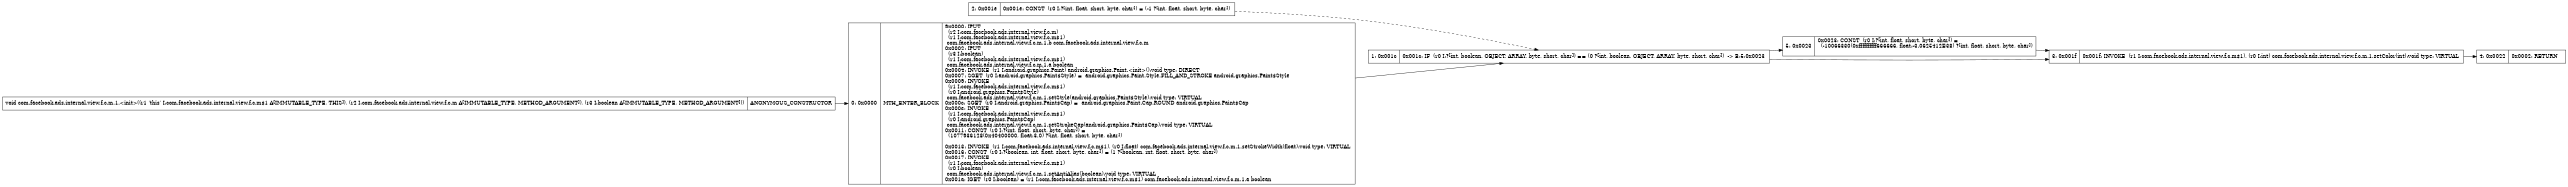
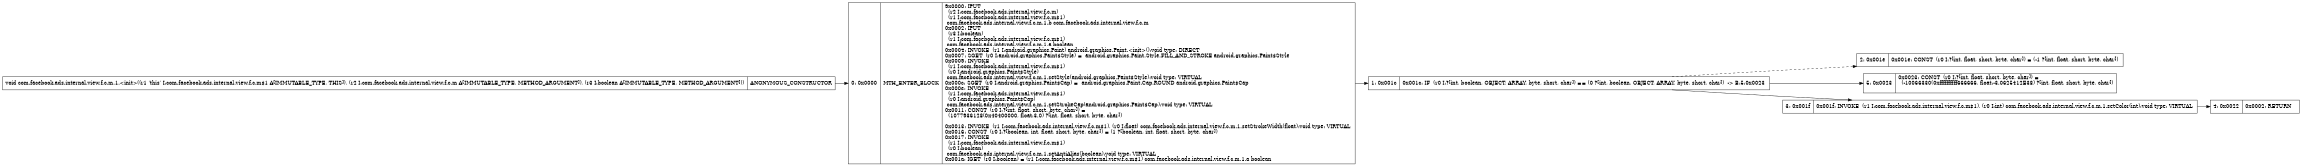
edge "2: 0x001e" -> "1: 0x001c": reversed
edge "5: 0x0023" -> "3: 0x001f": removed
